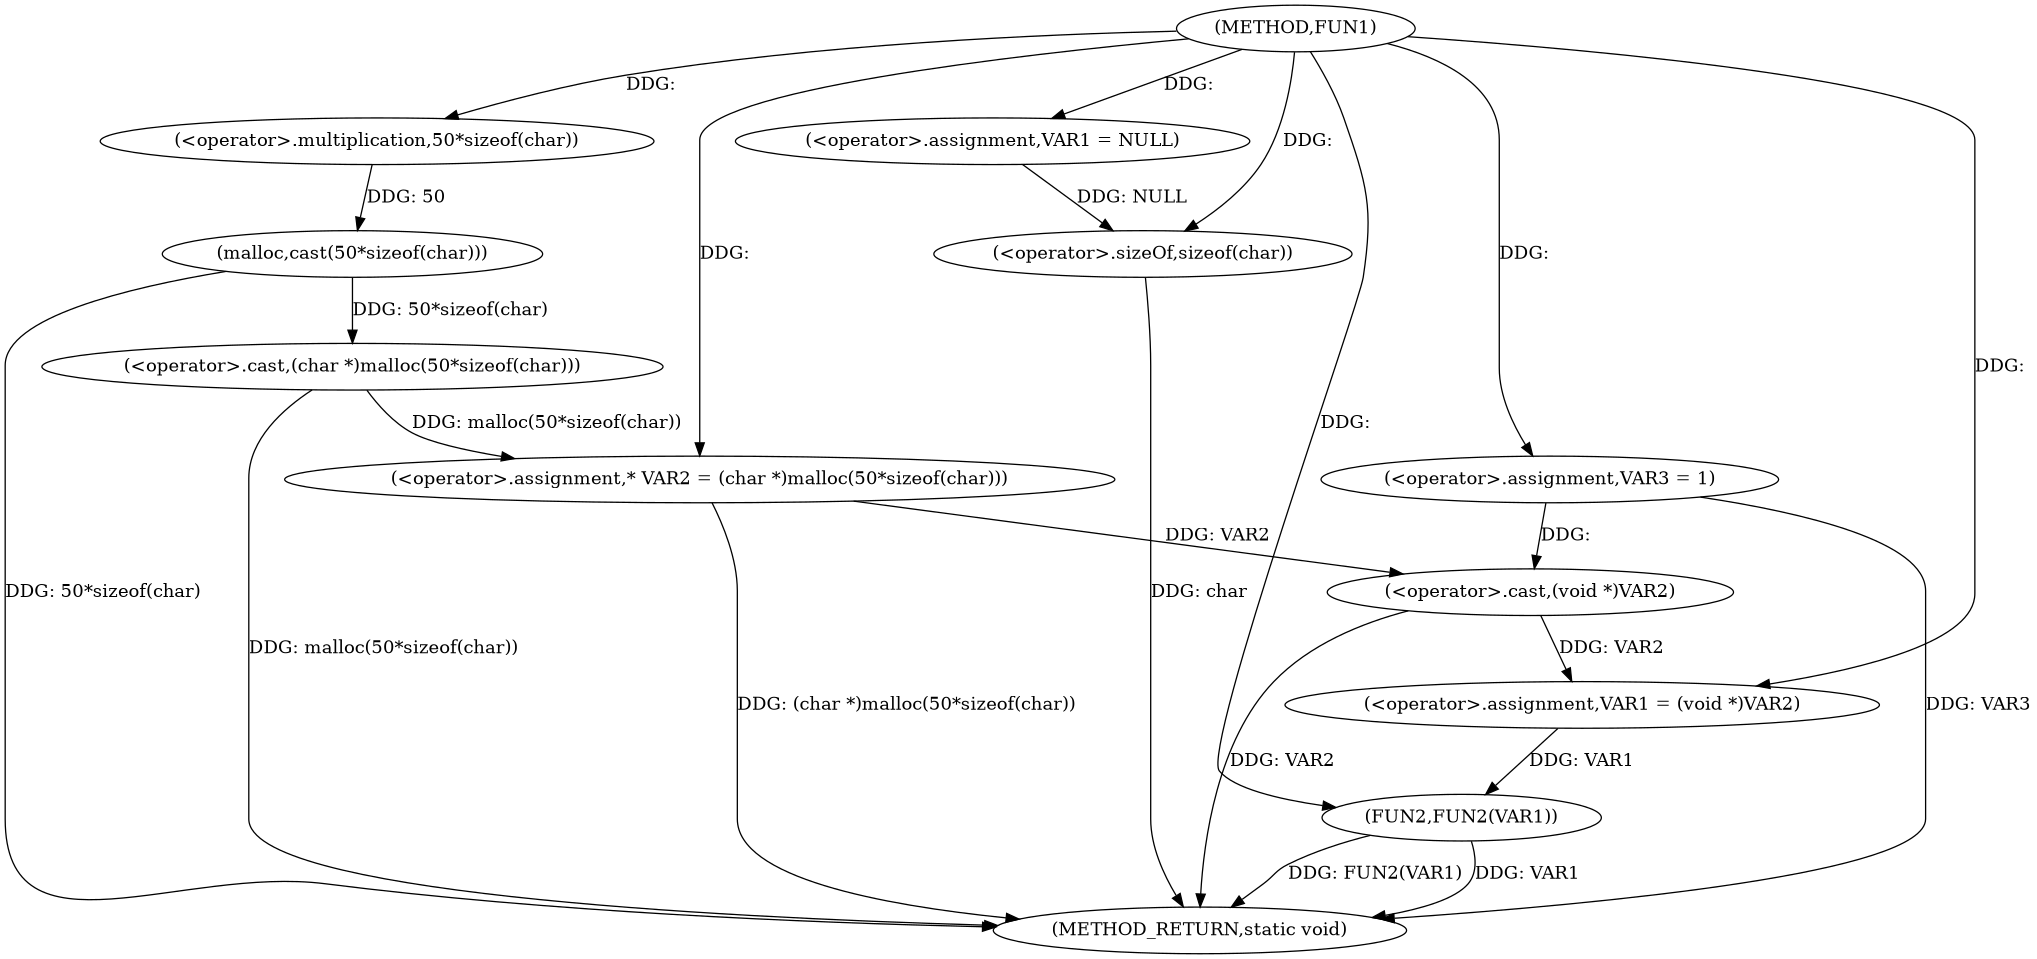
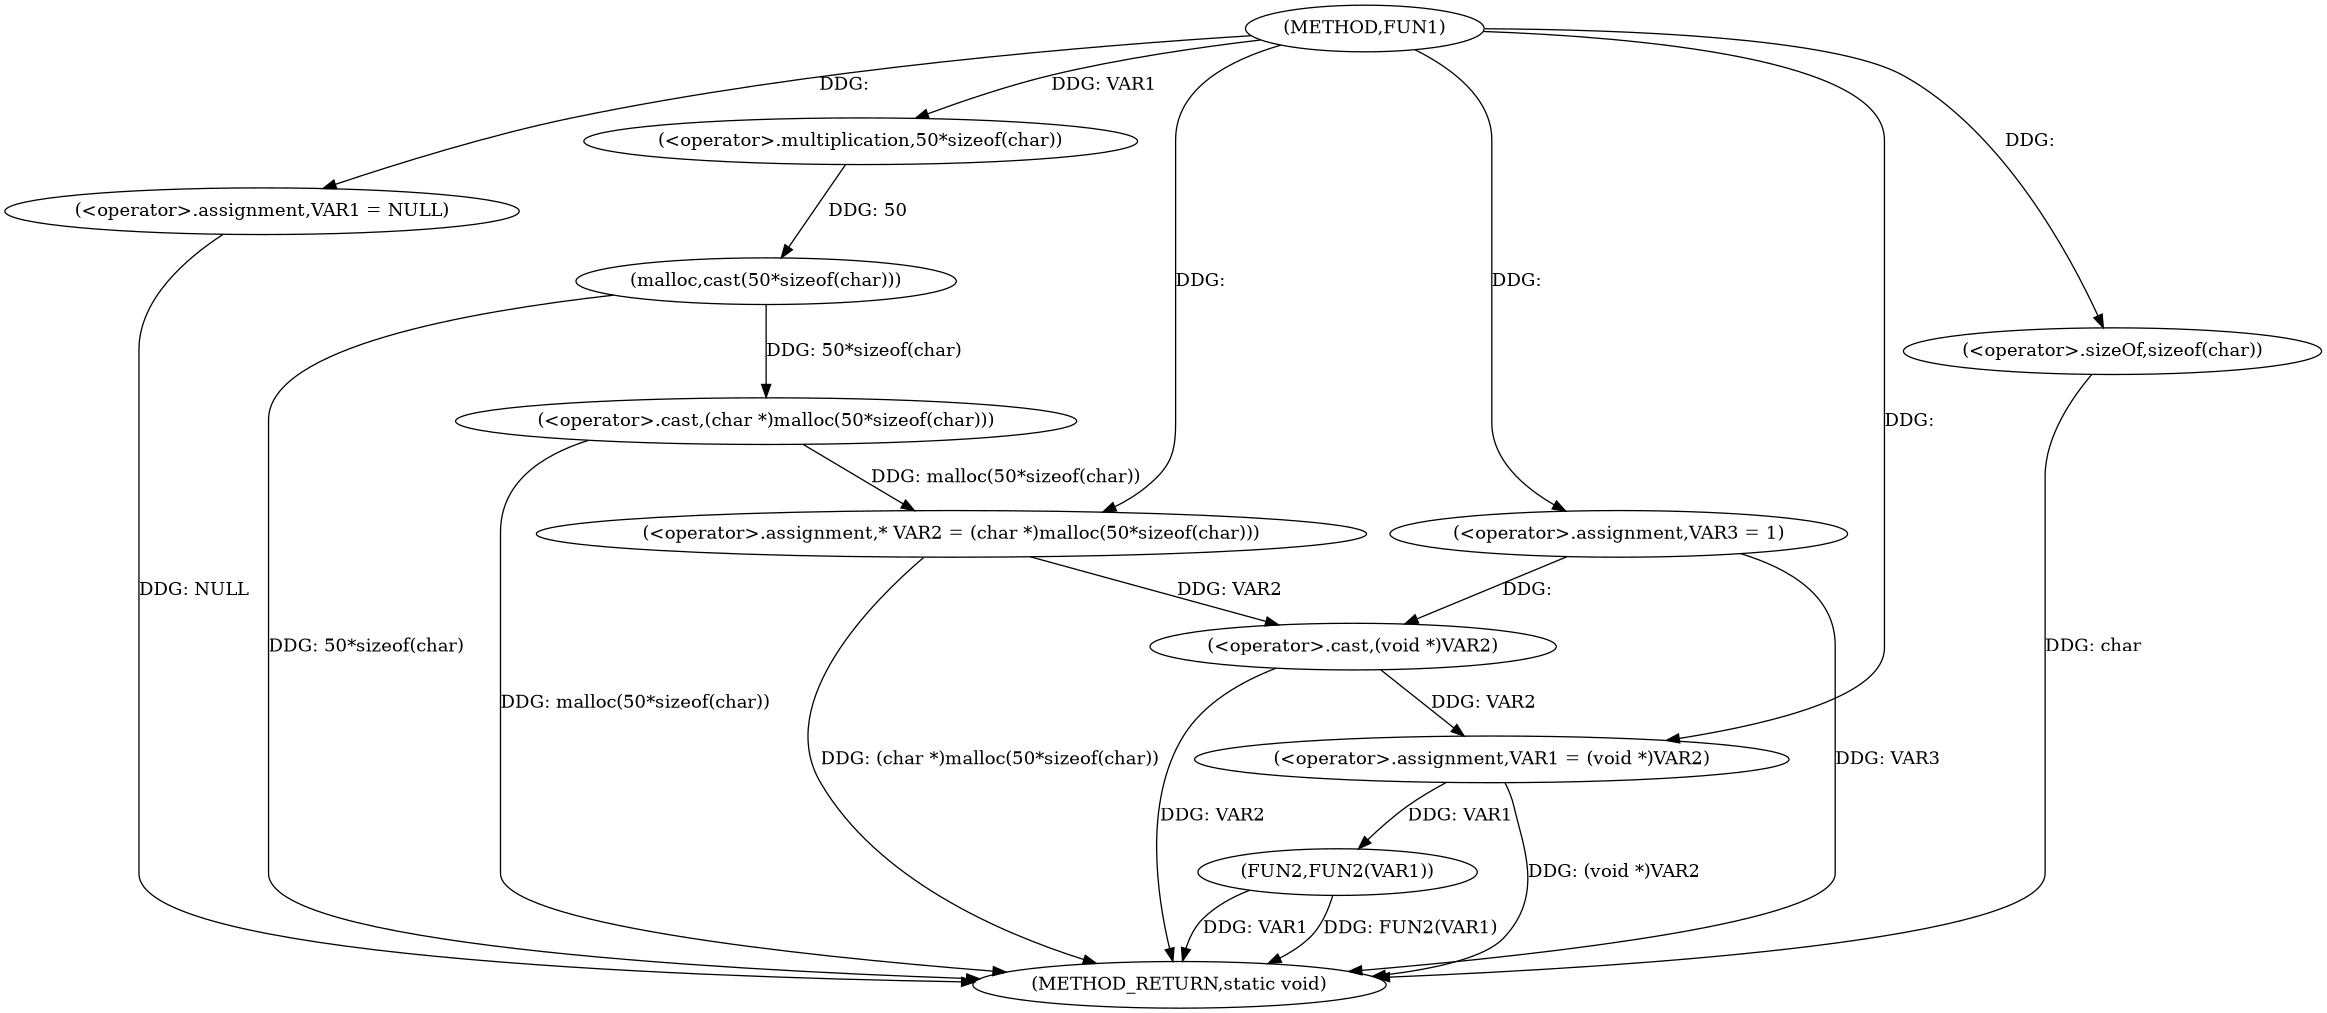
edge "(METHOD,FUN1)" -> "(<operator>.multiplication,50*sizeof(char))": label "DDG: " -> "DDG: VAR1"
edge "(<operator>.assignment,VAR1 = NULL)" -> "(<operator>.sizeOf,sizeof(char))": now "(<operator>.assignment,VAR1 = NULL)" -> "(METHOD_RETURN,static void)"
edge "(METHOD,FUN1)" -> "(FUN2,FUN2(VAR1))": removed, label "DDG:"
edge "(<operator>.assignment,VAR1 = (void *)VAR2)" -> "(METHOD_RETURN,static void)": added, label "DDG: (void *)VAR2"
